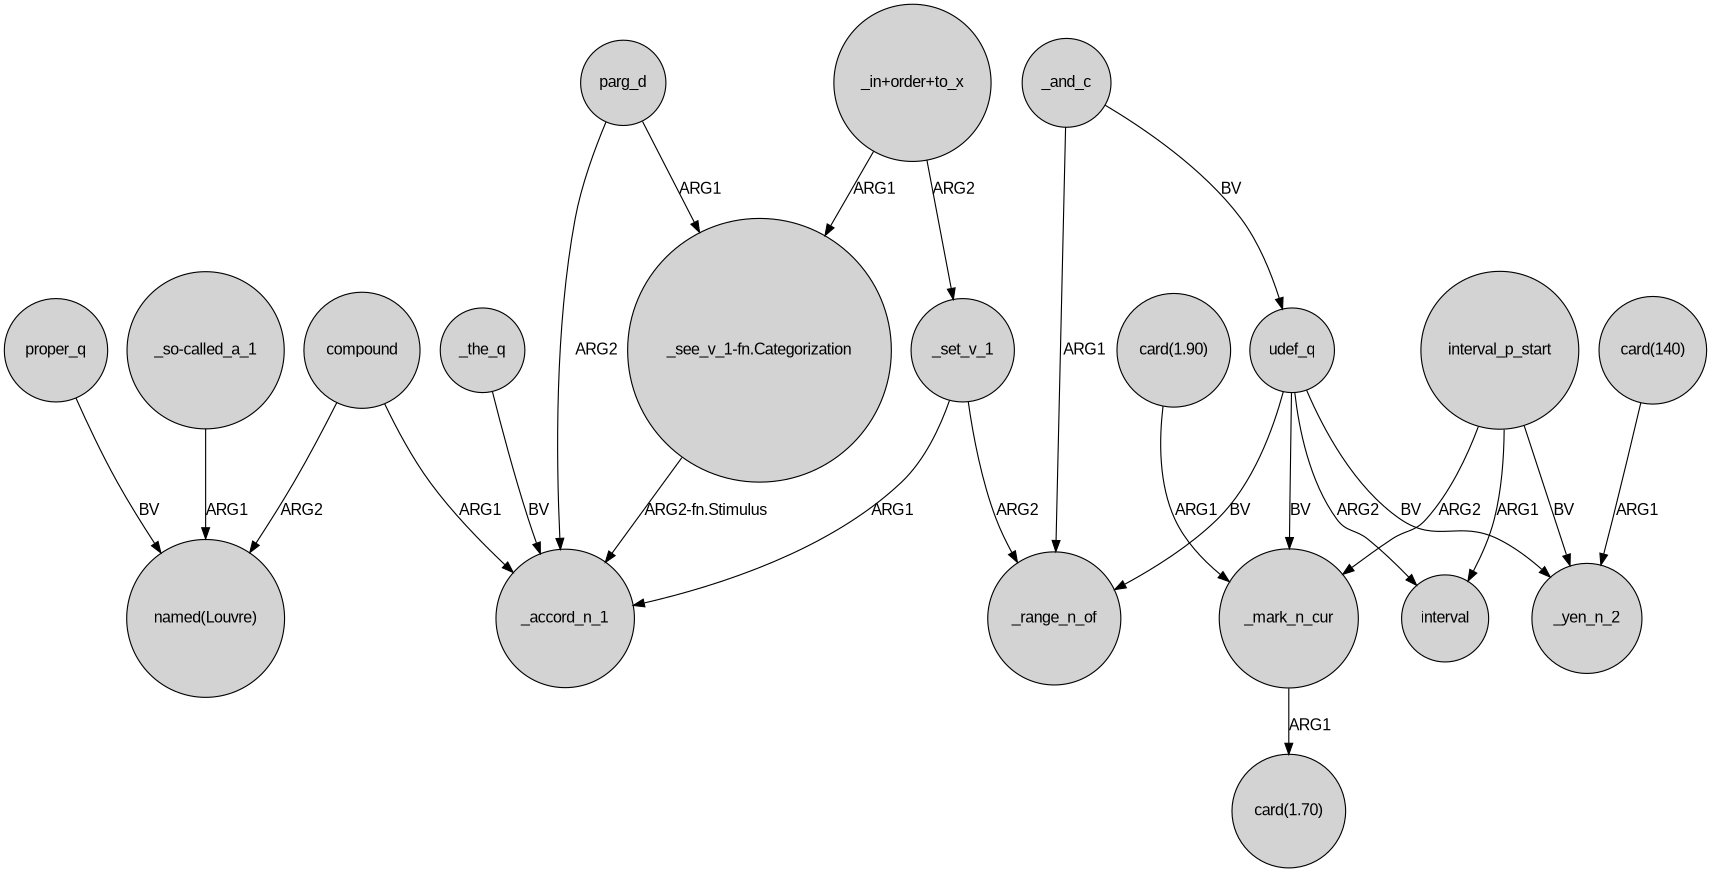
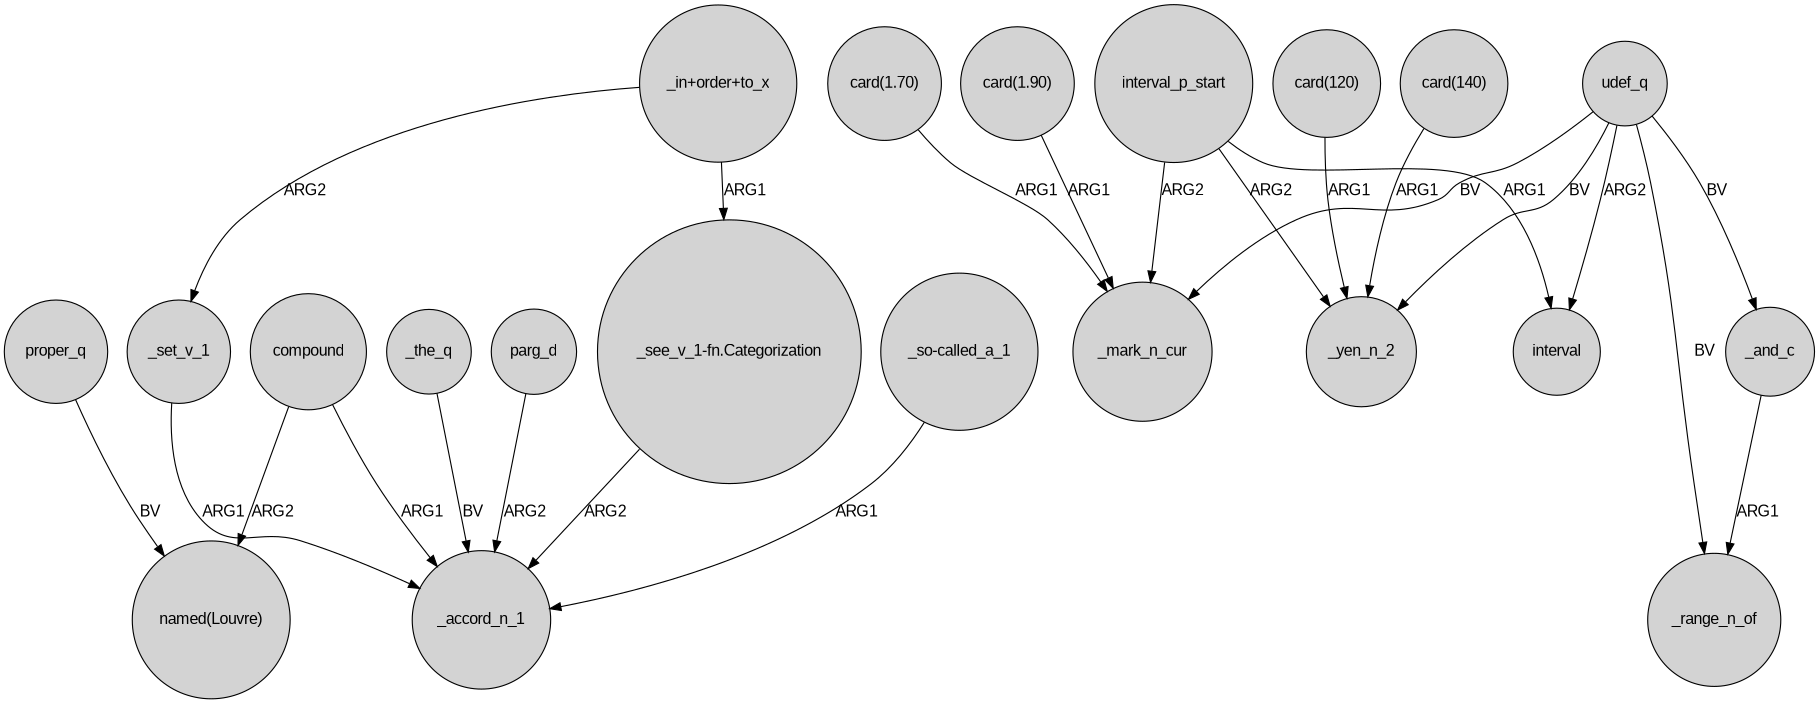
node "card(120)": added
edge "parg_d" -> "_see_v_1-fn.Categorization": removed, label "ARG1"
edge "_and_c" -> "udef_q": reversed
edge "_so-called_a_1" -> "named(Louvre)": now "_so-called_a_1" -> "_accord_n_1"
edge "_set_v_1" -> "_range_n_of": removed, label "ARG2"
edge "_see_v_1-fn.Categorization" -> "_accord_n_1": label "ARG2-fn.Stimulus" -> "ARG2"
edge "interval_p_start" -> "_yen_n_2": label "BV" -> "ARG2"
edge "_mark_n_cur" -> "card(1.70)": reversed
